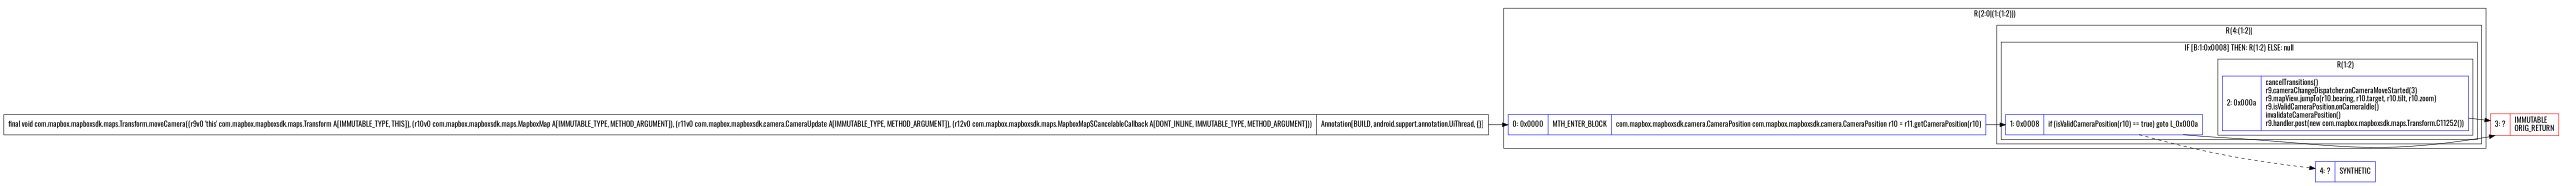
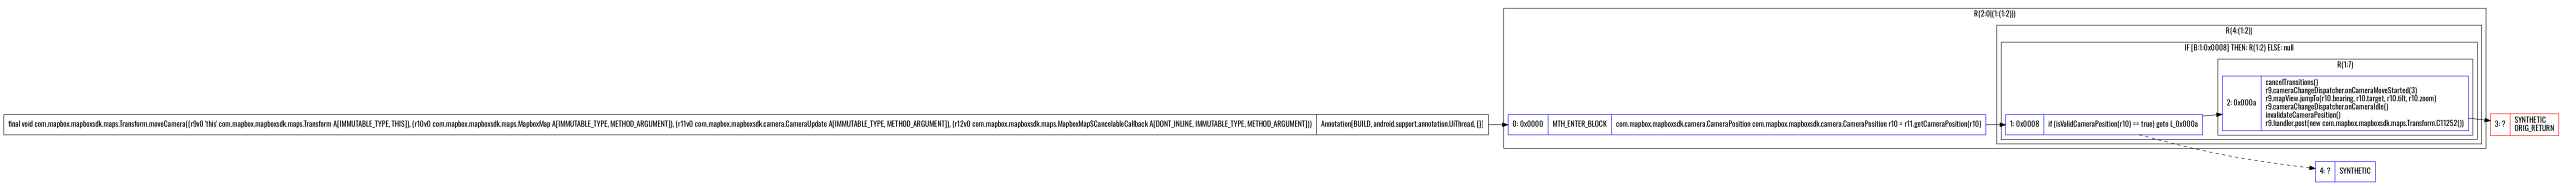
cluster "R(1:2)": label "R(1:2)" -> "R(1:7)"
node "2: 0x000a": text "r9.isValidCameraPosition.onCameraIdle()" -> "r9.cameraChangeDispatcher.onCameraIdle()"
node "3: ?": text "IMMUTABLE" -> "SYNTHETIC"
edge "1: 0x0008" -> "3: ?": now "1: 0x0008" -> "2: 0x000a"
